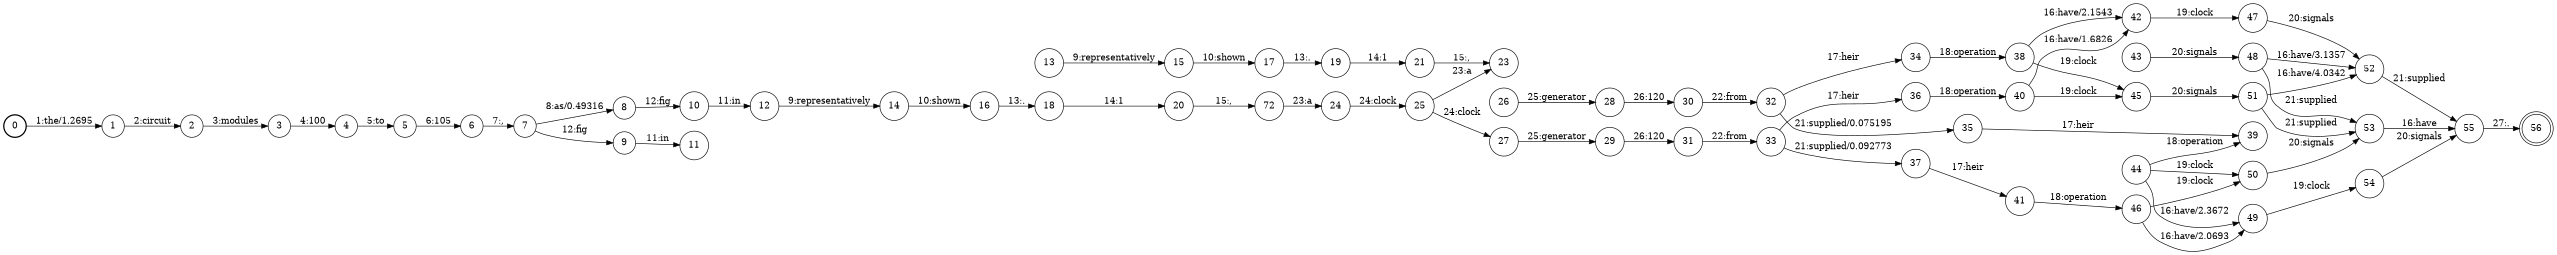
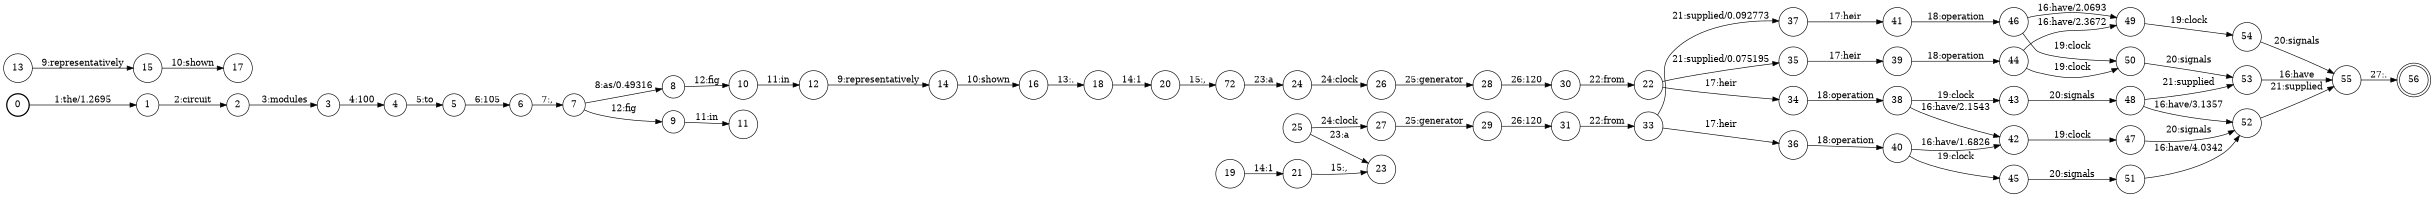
edge "17" -> "19": removed, label "13:."
edge "38" -> "45": now "38" -> "43"
node "32": label "32" -> "22"
edge "24" -> "25": now "24" -> "26"
edge "51" -> "53": removed, label "21:supplied"
edge "44" -> "39": reversed
